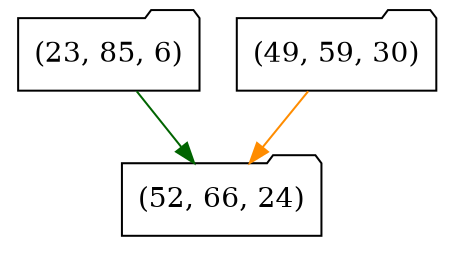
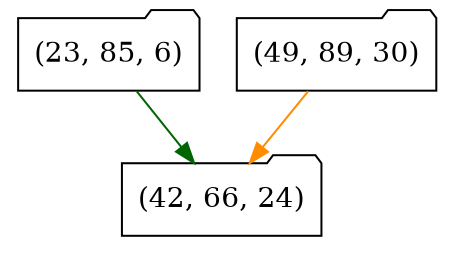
node "(49, 59, 30)": label "(49, 59, 30)" -> "(49, 89, 30)"
node "(52, 66, 24)": label "(52, 66, 24)" -> "(42, 66, 24)"
